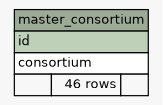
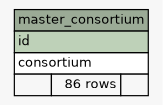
node "master_consortium": text "46 rows" -> "86 rows"
